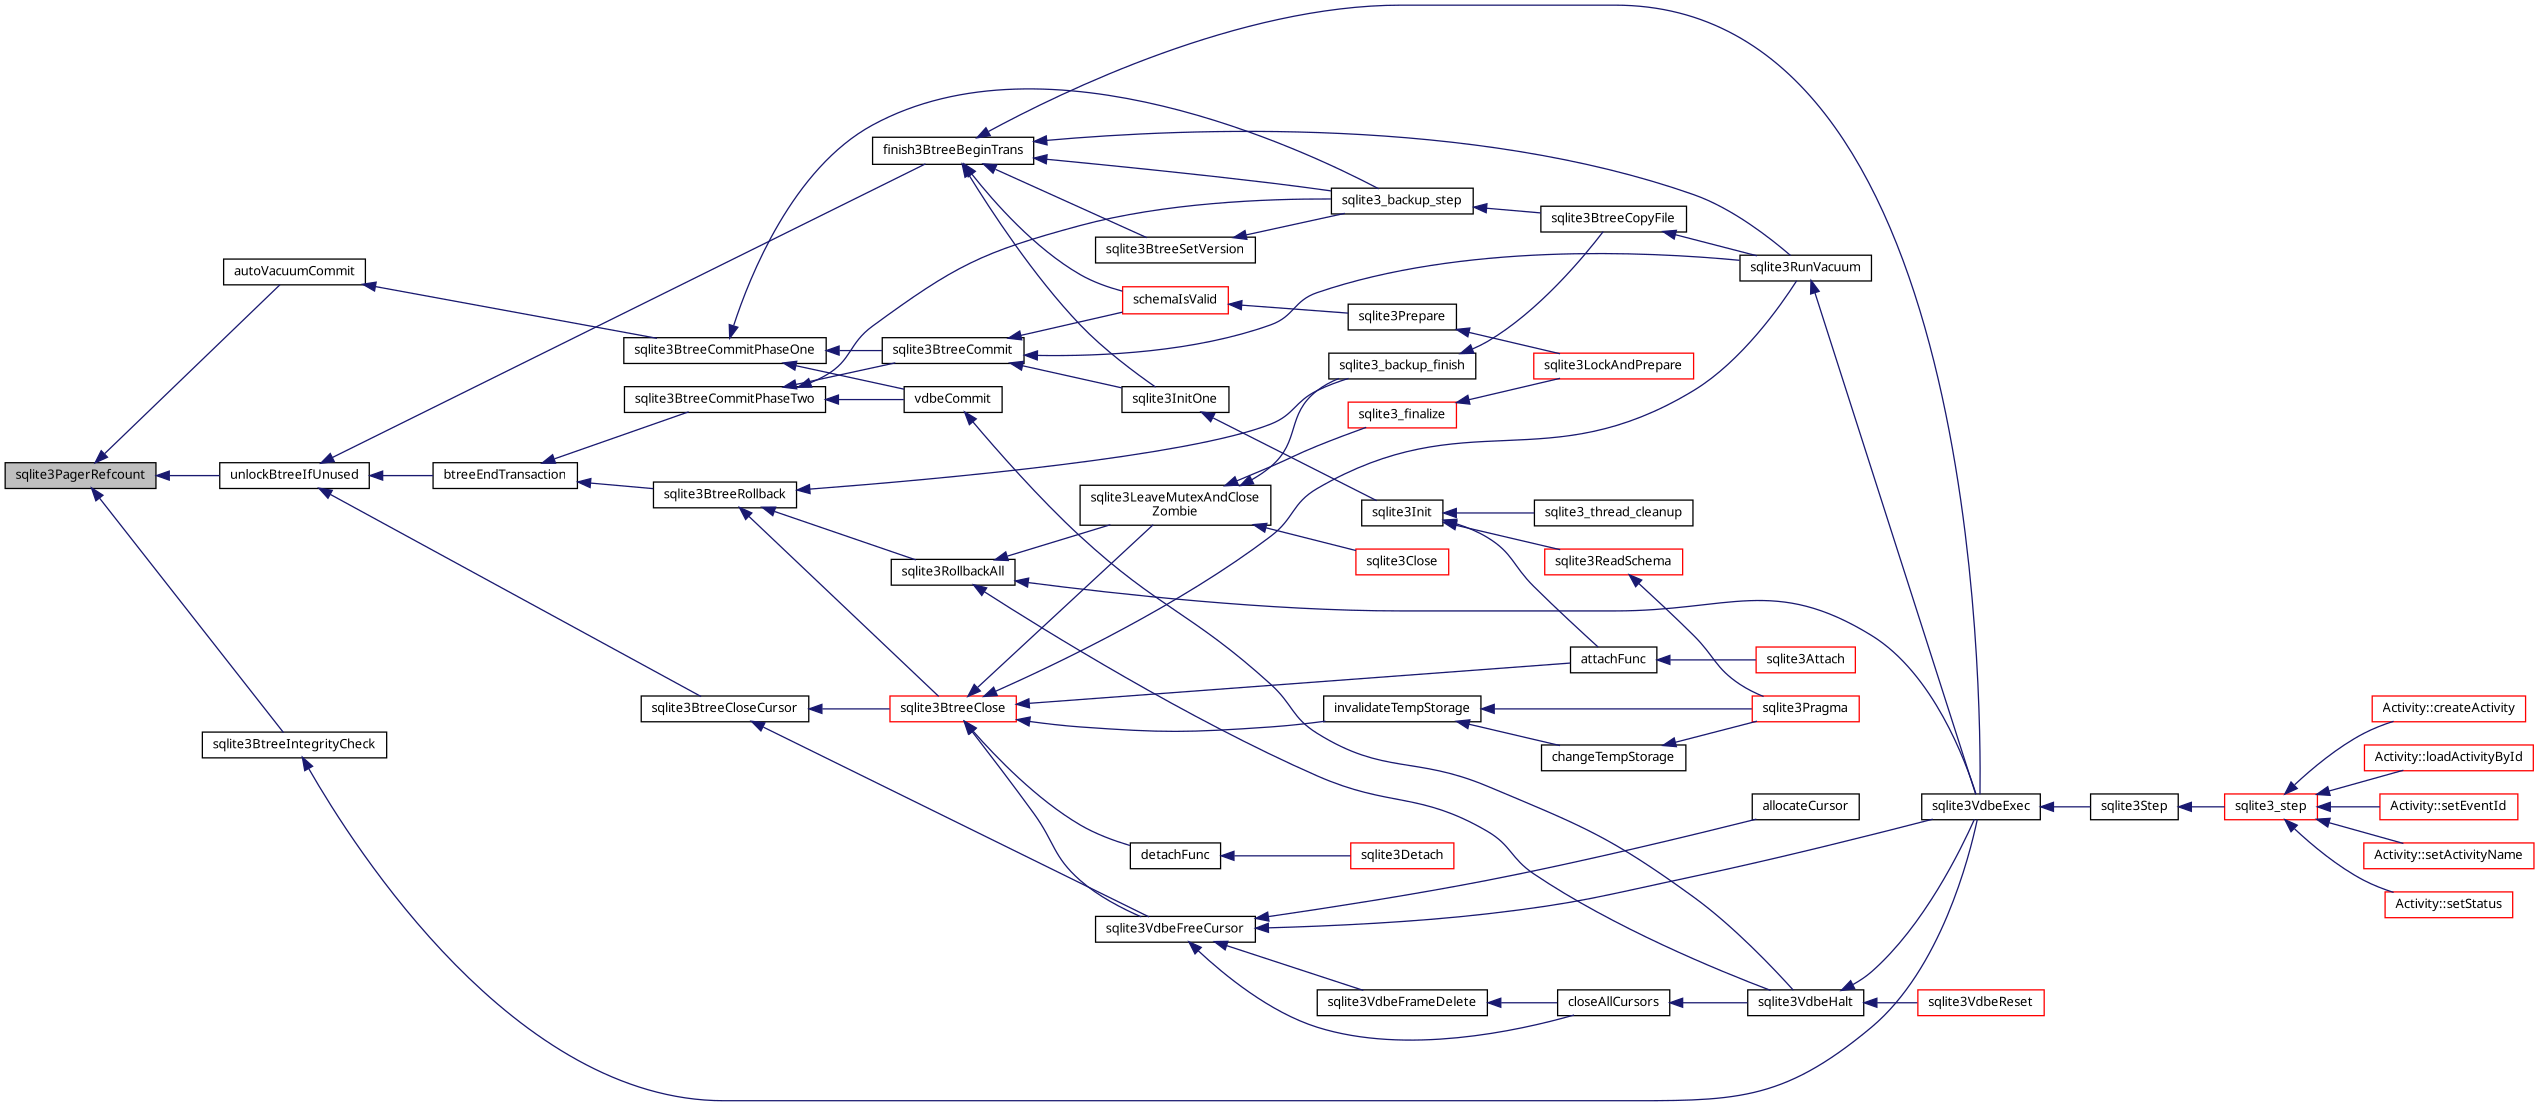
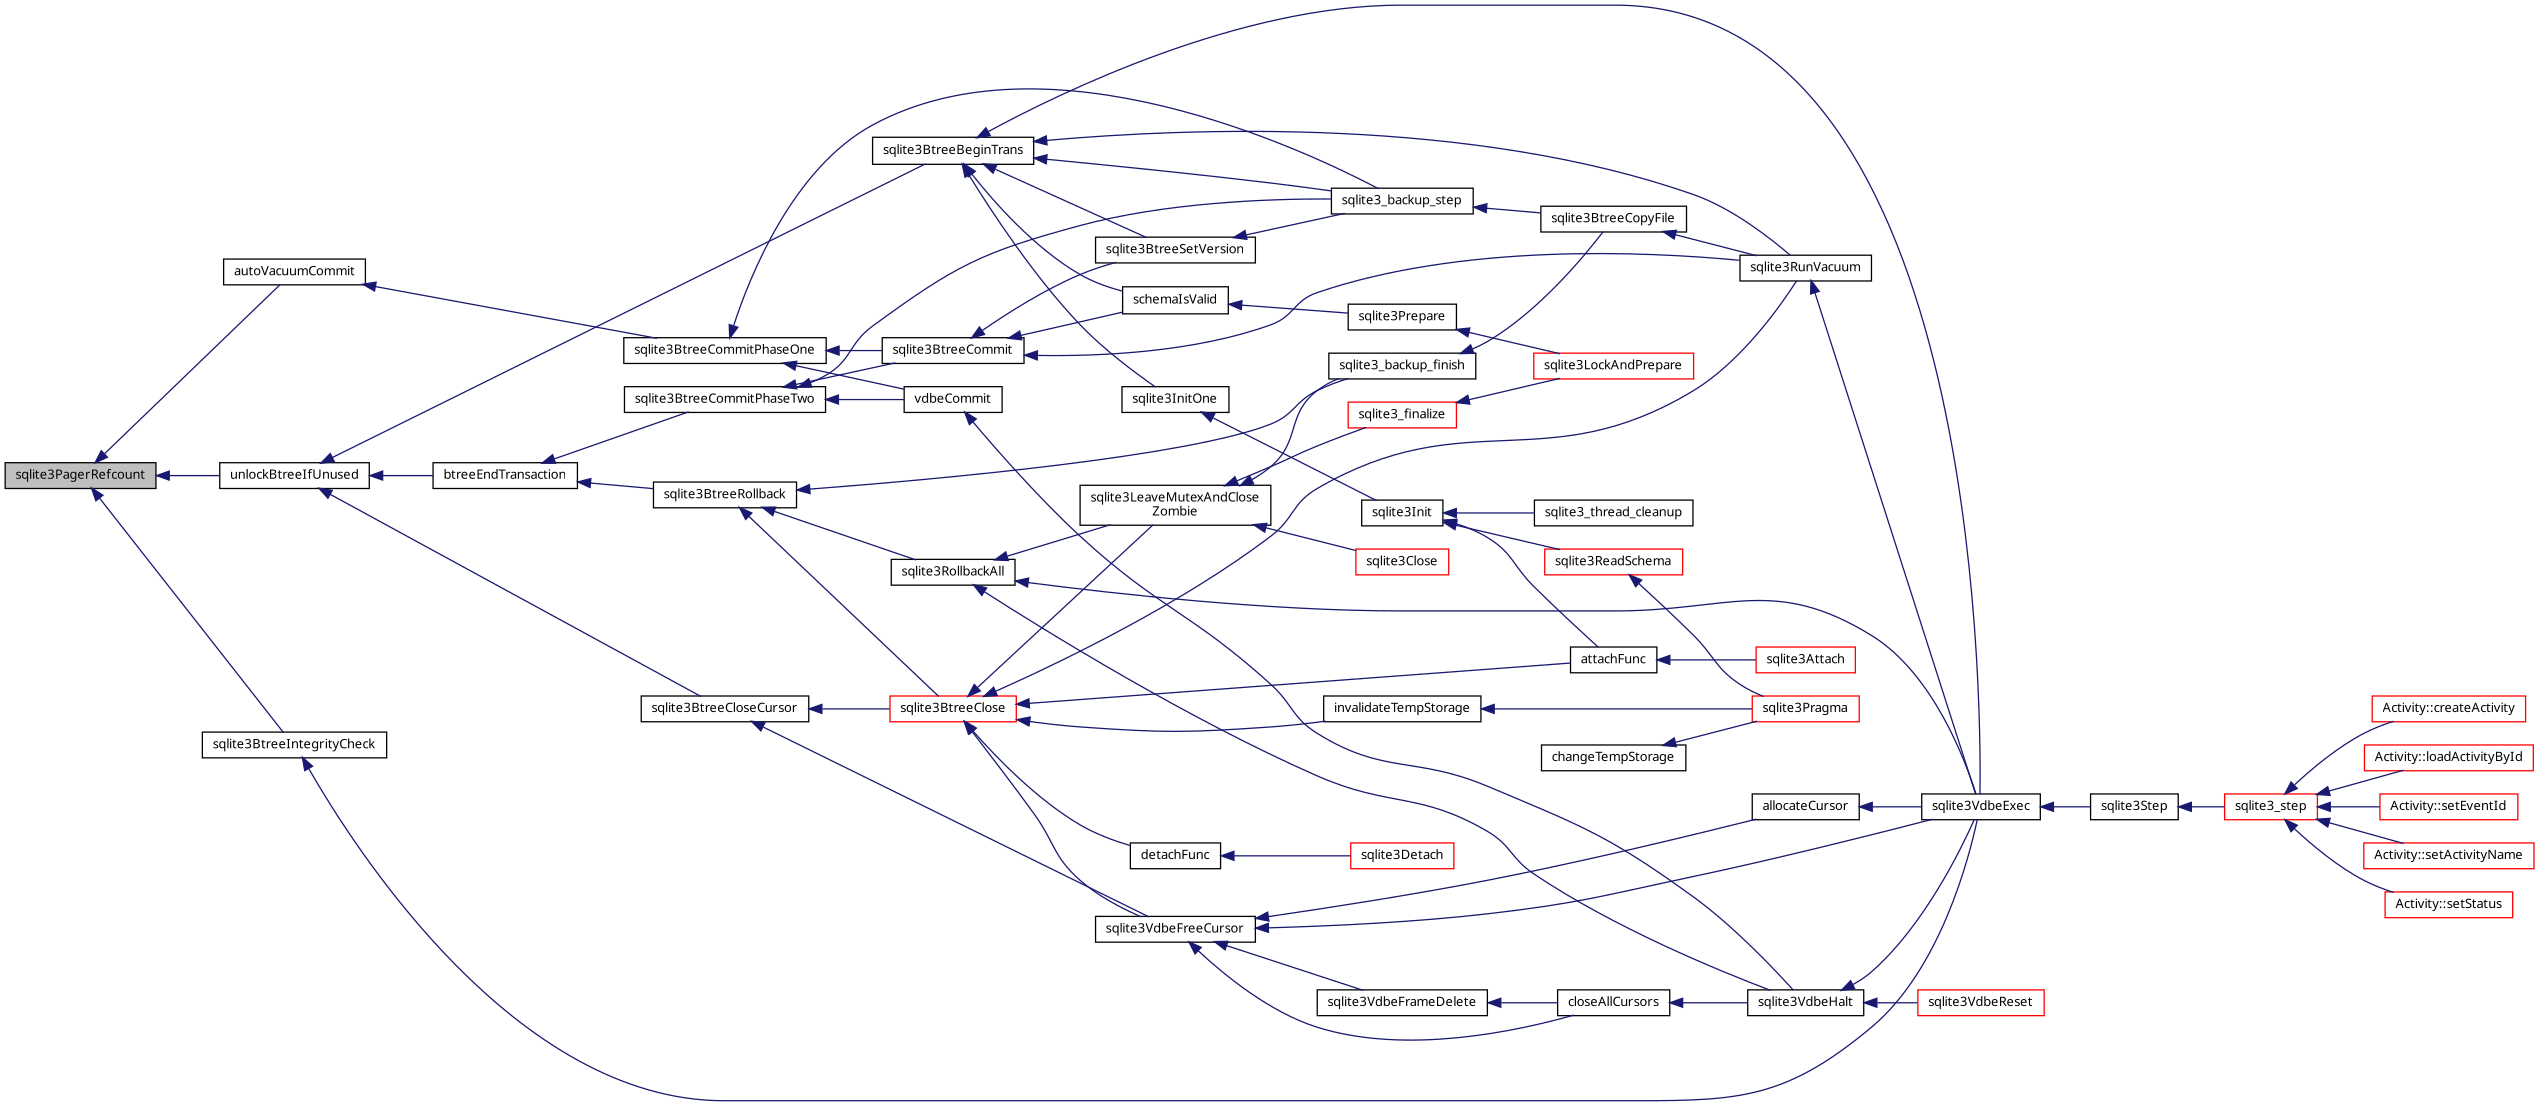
node "finish3BtreeBeginTrans": label "finish3BtreeBeginTrans" -> "sqlite3BtreeBeginTrans"
node "schemaIsValid": color red -> black
edge "sqlite3InitOne" -> "sqlite3BtreeCommit": now "sqlite3BtreeSetVersion" -> "sqlite3BtreeCommit"
edge "changeTempStorage" -> "invalidateTempStorage": removed
edge "sqlite3VdbeExec" -> "allocateCursor": added
